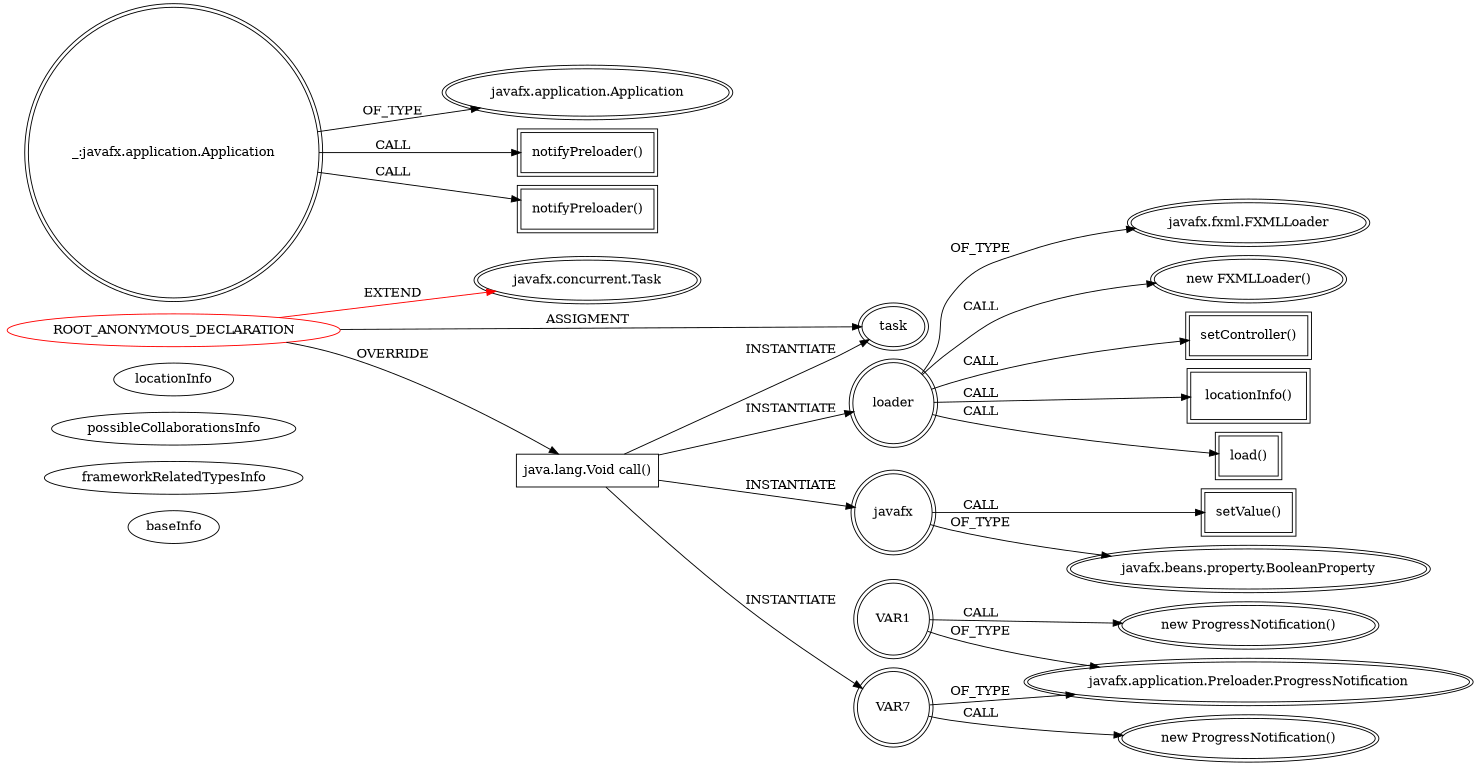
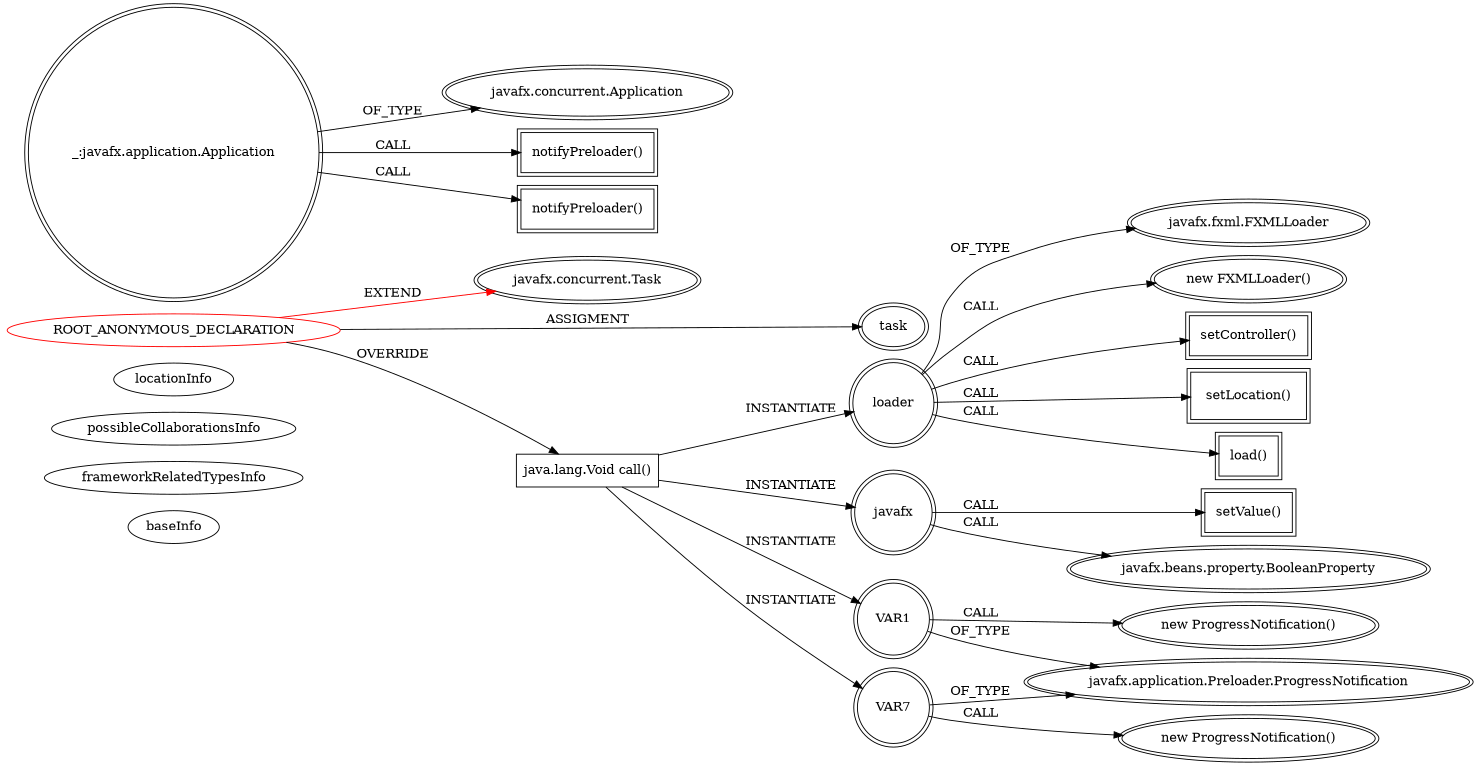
node "javafx.application.Application": label "javafx.application.Application" -> "javafx.concurrent.Application"
node "locationInfo()": label "locationInfo()" -> "setLocation()"
edge "java.lang.Void call()" -> "task": now "java.lang.Void call()" -> "VAR1"
edge "javafx" -> "javafx.beans.property.BooleanProperty": label "OF_TYPE" -> "CALL"
